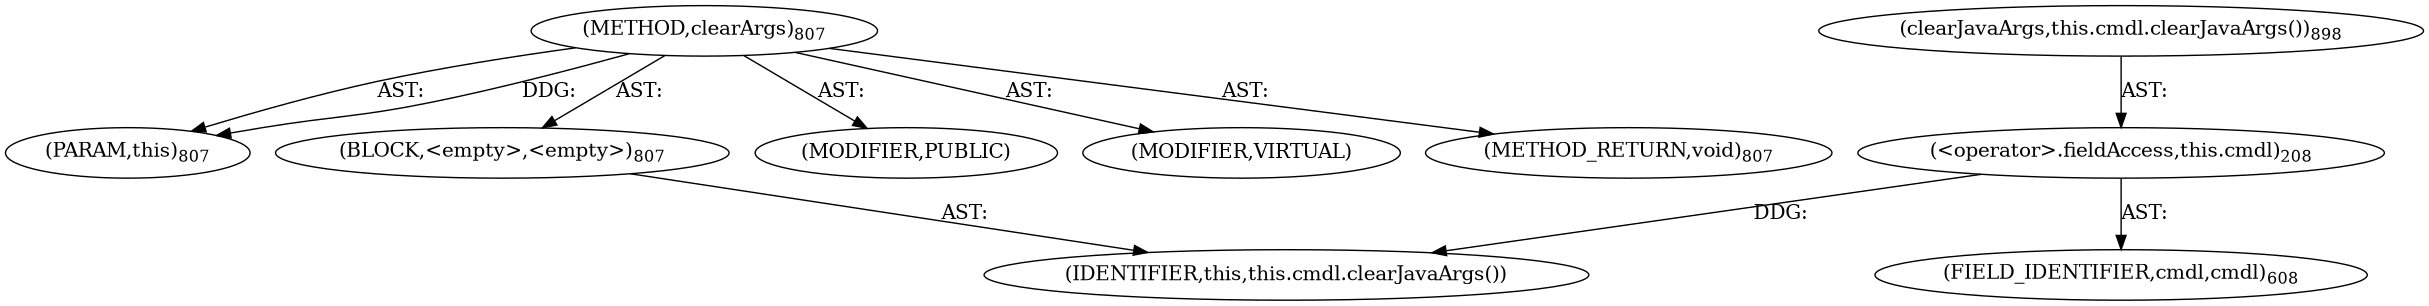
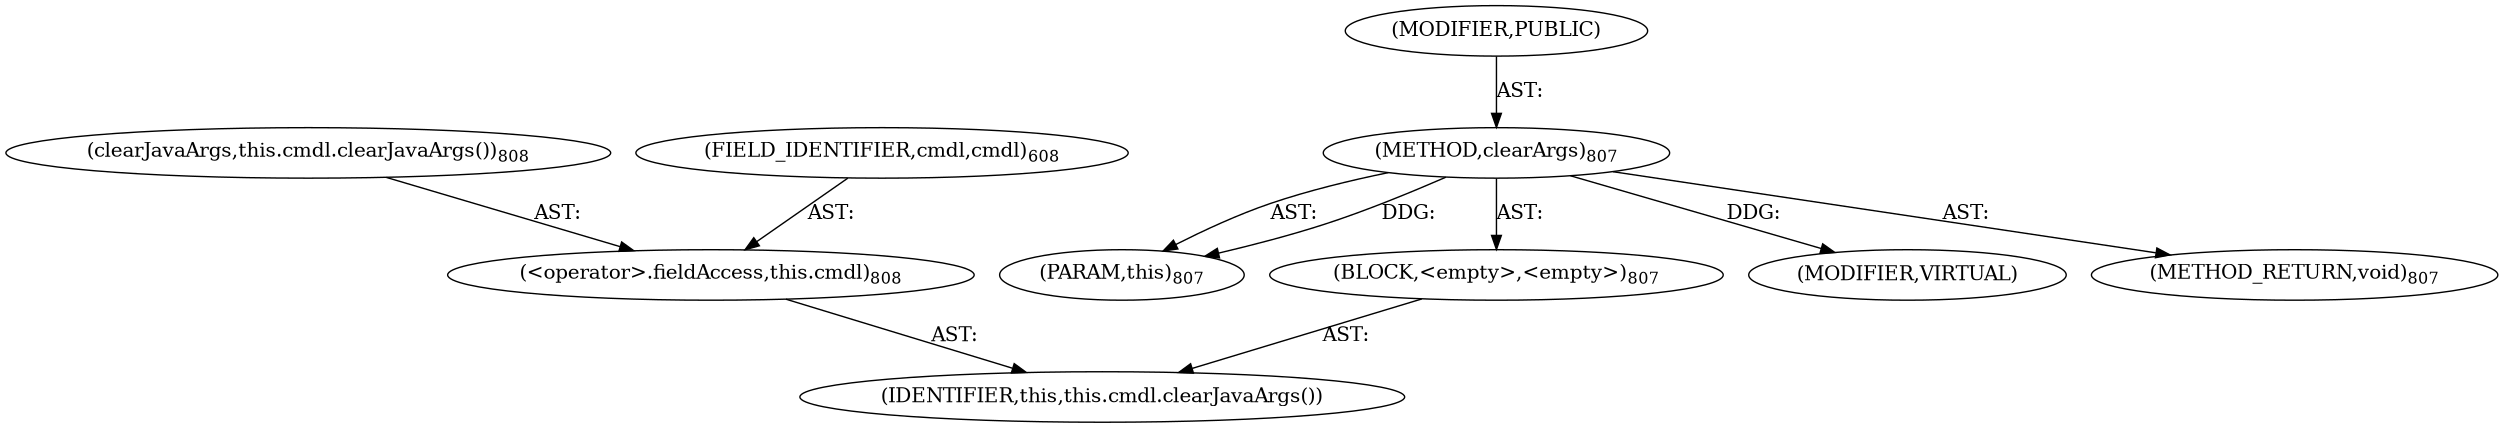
node "(clearJavaArgs,this.cmdl.clearJavaArgs())": text "898" -> "808"
edge "(METHOD,clearArgs)" -> "(MODIFIER,PUBLIC)": reversed
edge "(METHOD,clearArgs)" -> "(MODIFIER,VIRTUAL)": label "AST: " -> "DDG: "
node "(<operator>.fieldAccess,this.cmdl)": text "208" -> "808"
edge "(<operator>.fieldAccess,this.cmdl)" -> "(FIELD_IDENTIFIER,cmdl,cmdl)": reversed
edge "(<operator>.fieldAccess,this.cmdl)" -> "(IDENTIFIER,this,this.cmdl.clearJavaArgs())": label "DDG: " -> "AST: "
